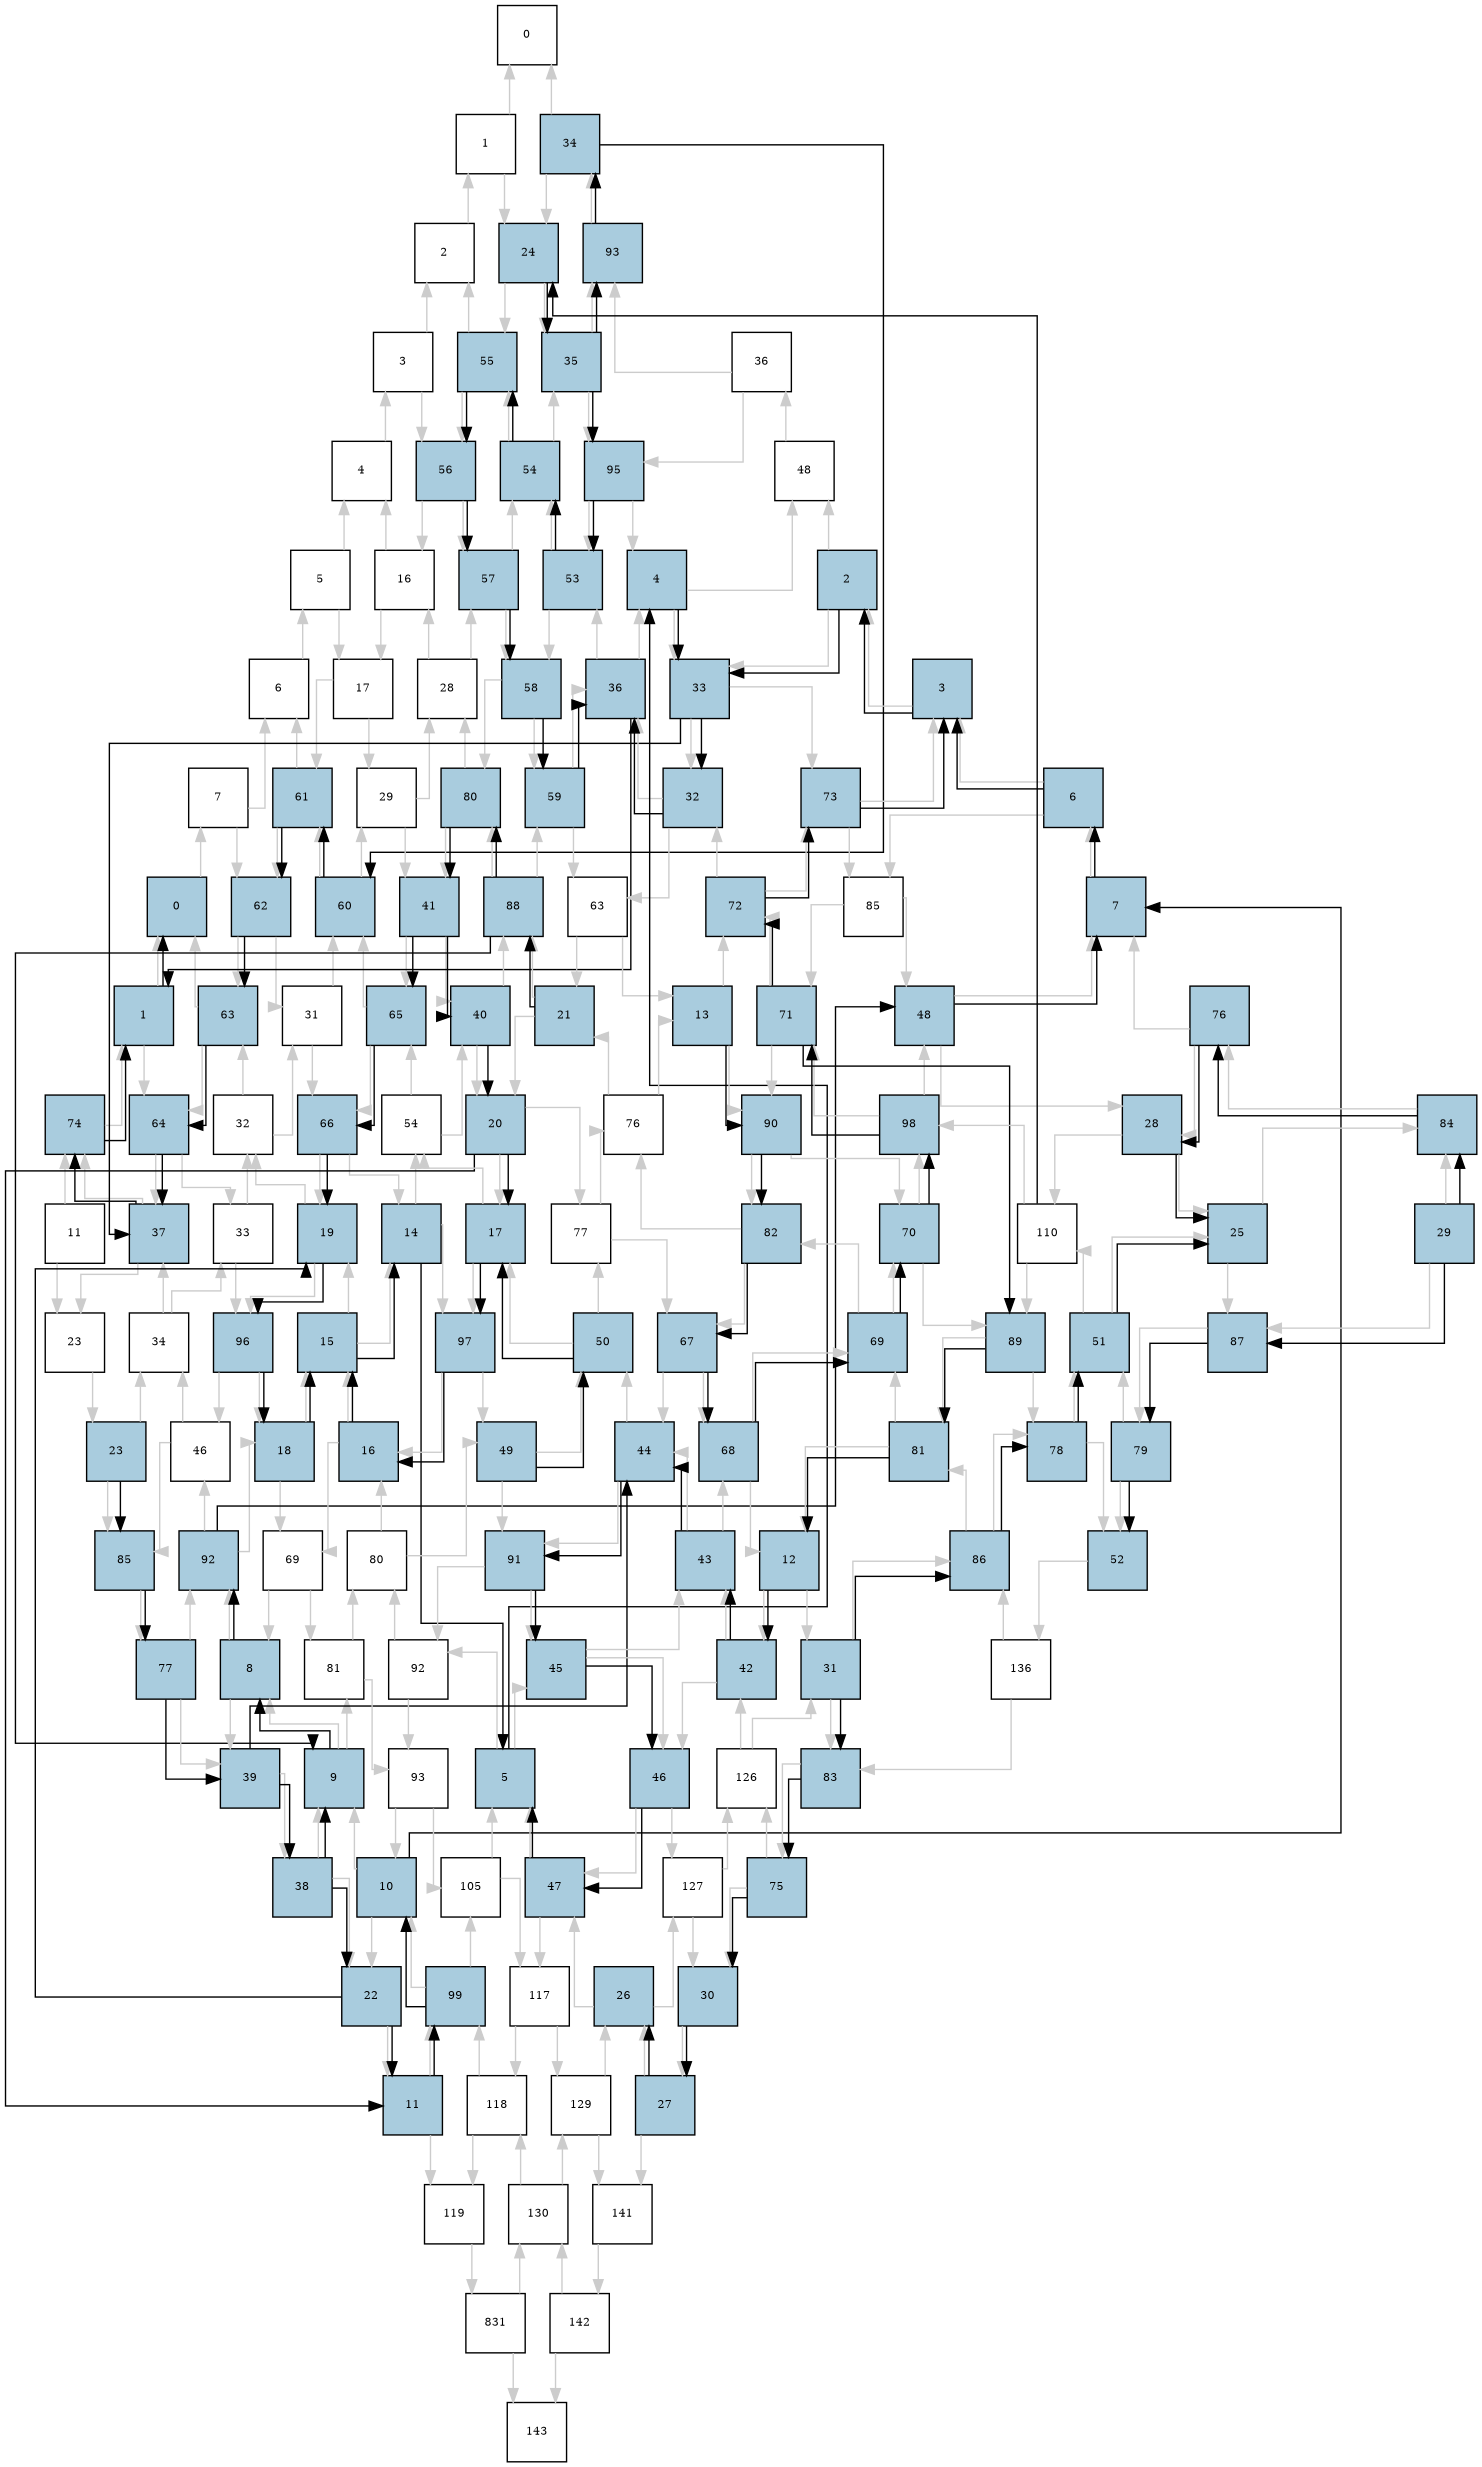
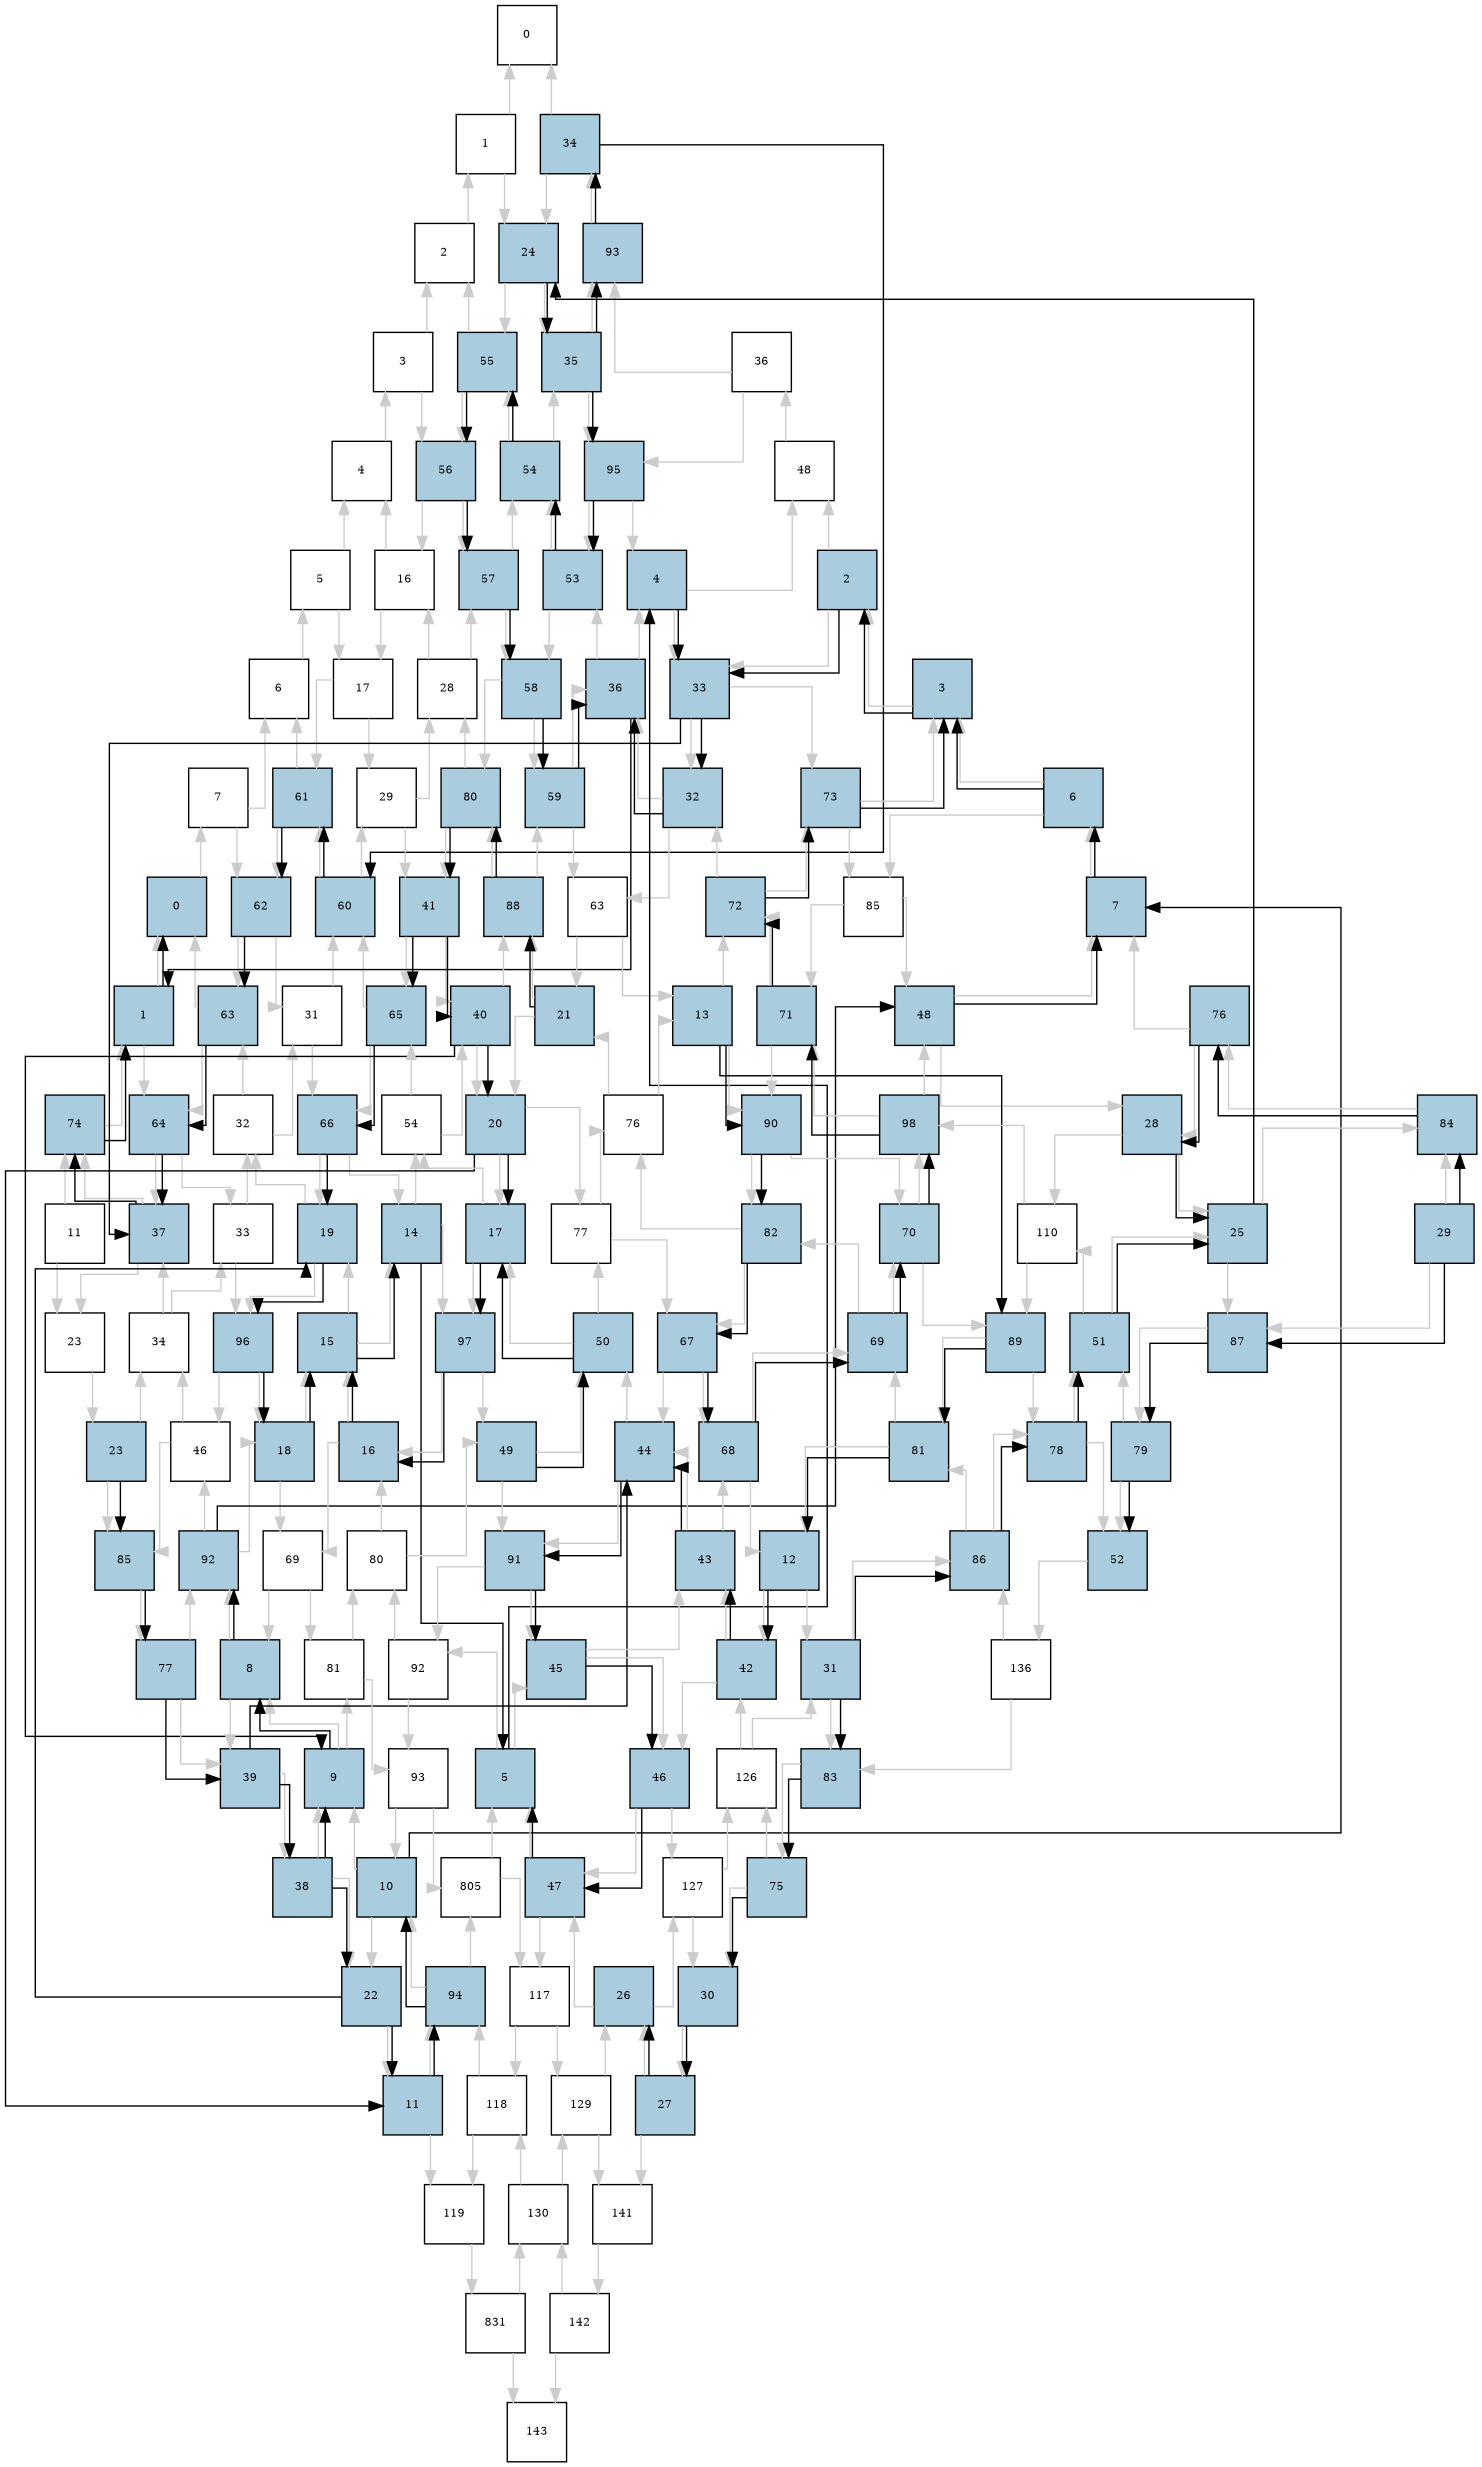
edge "110" -> "24": now "25" -> "24"
edge "71" -> "89": now "13" -> "89"
edge "88" -> "9": now "40" -> "9"
node "105": label "105" -> "805"
node "99": label "99" -> "94"
